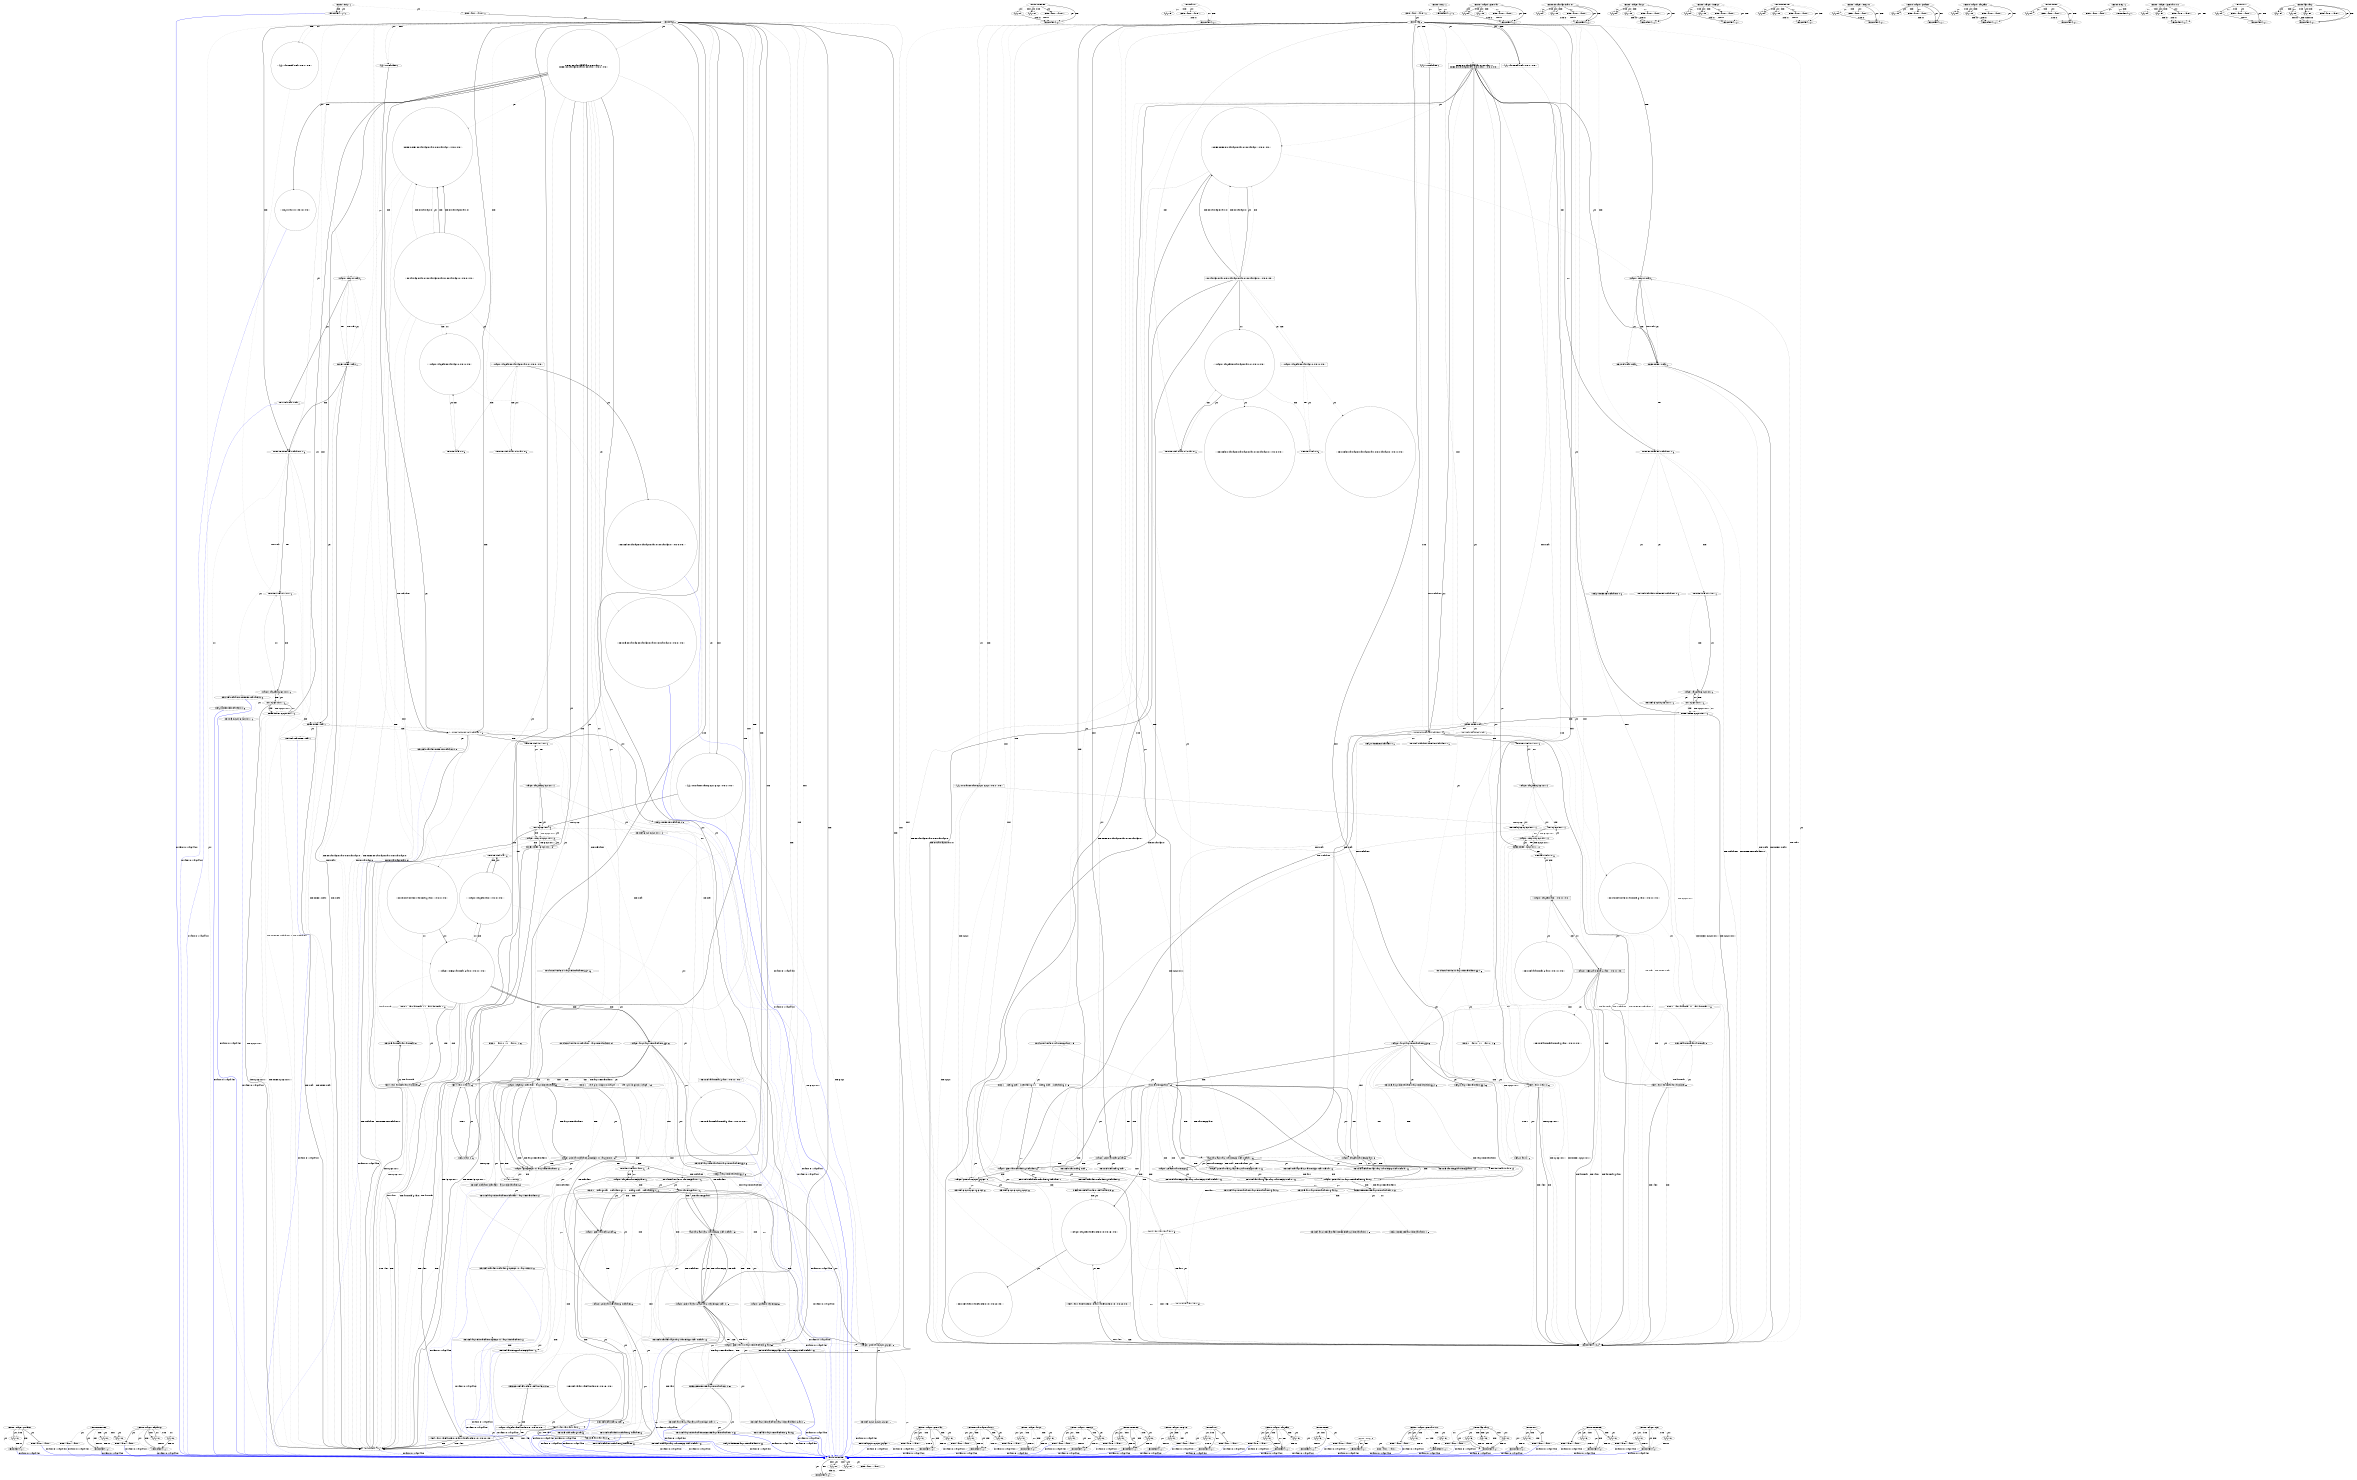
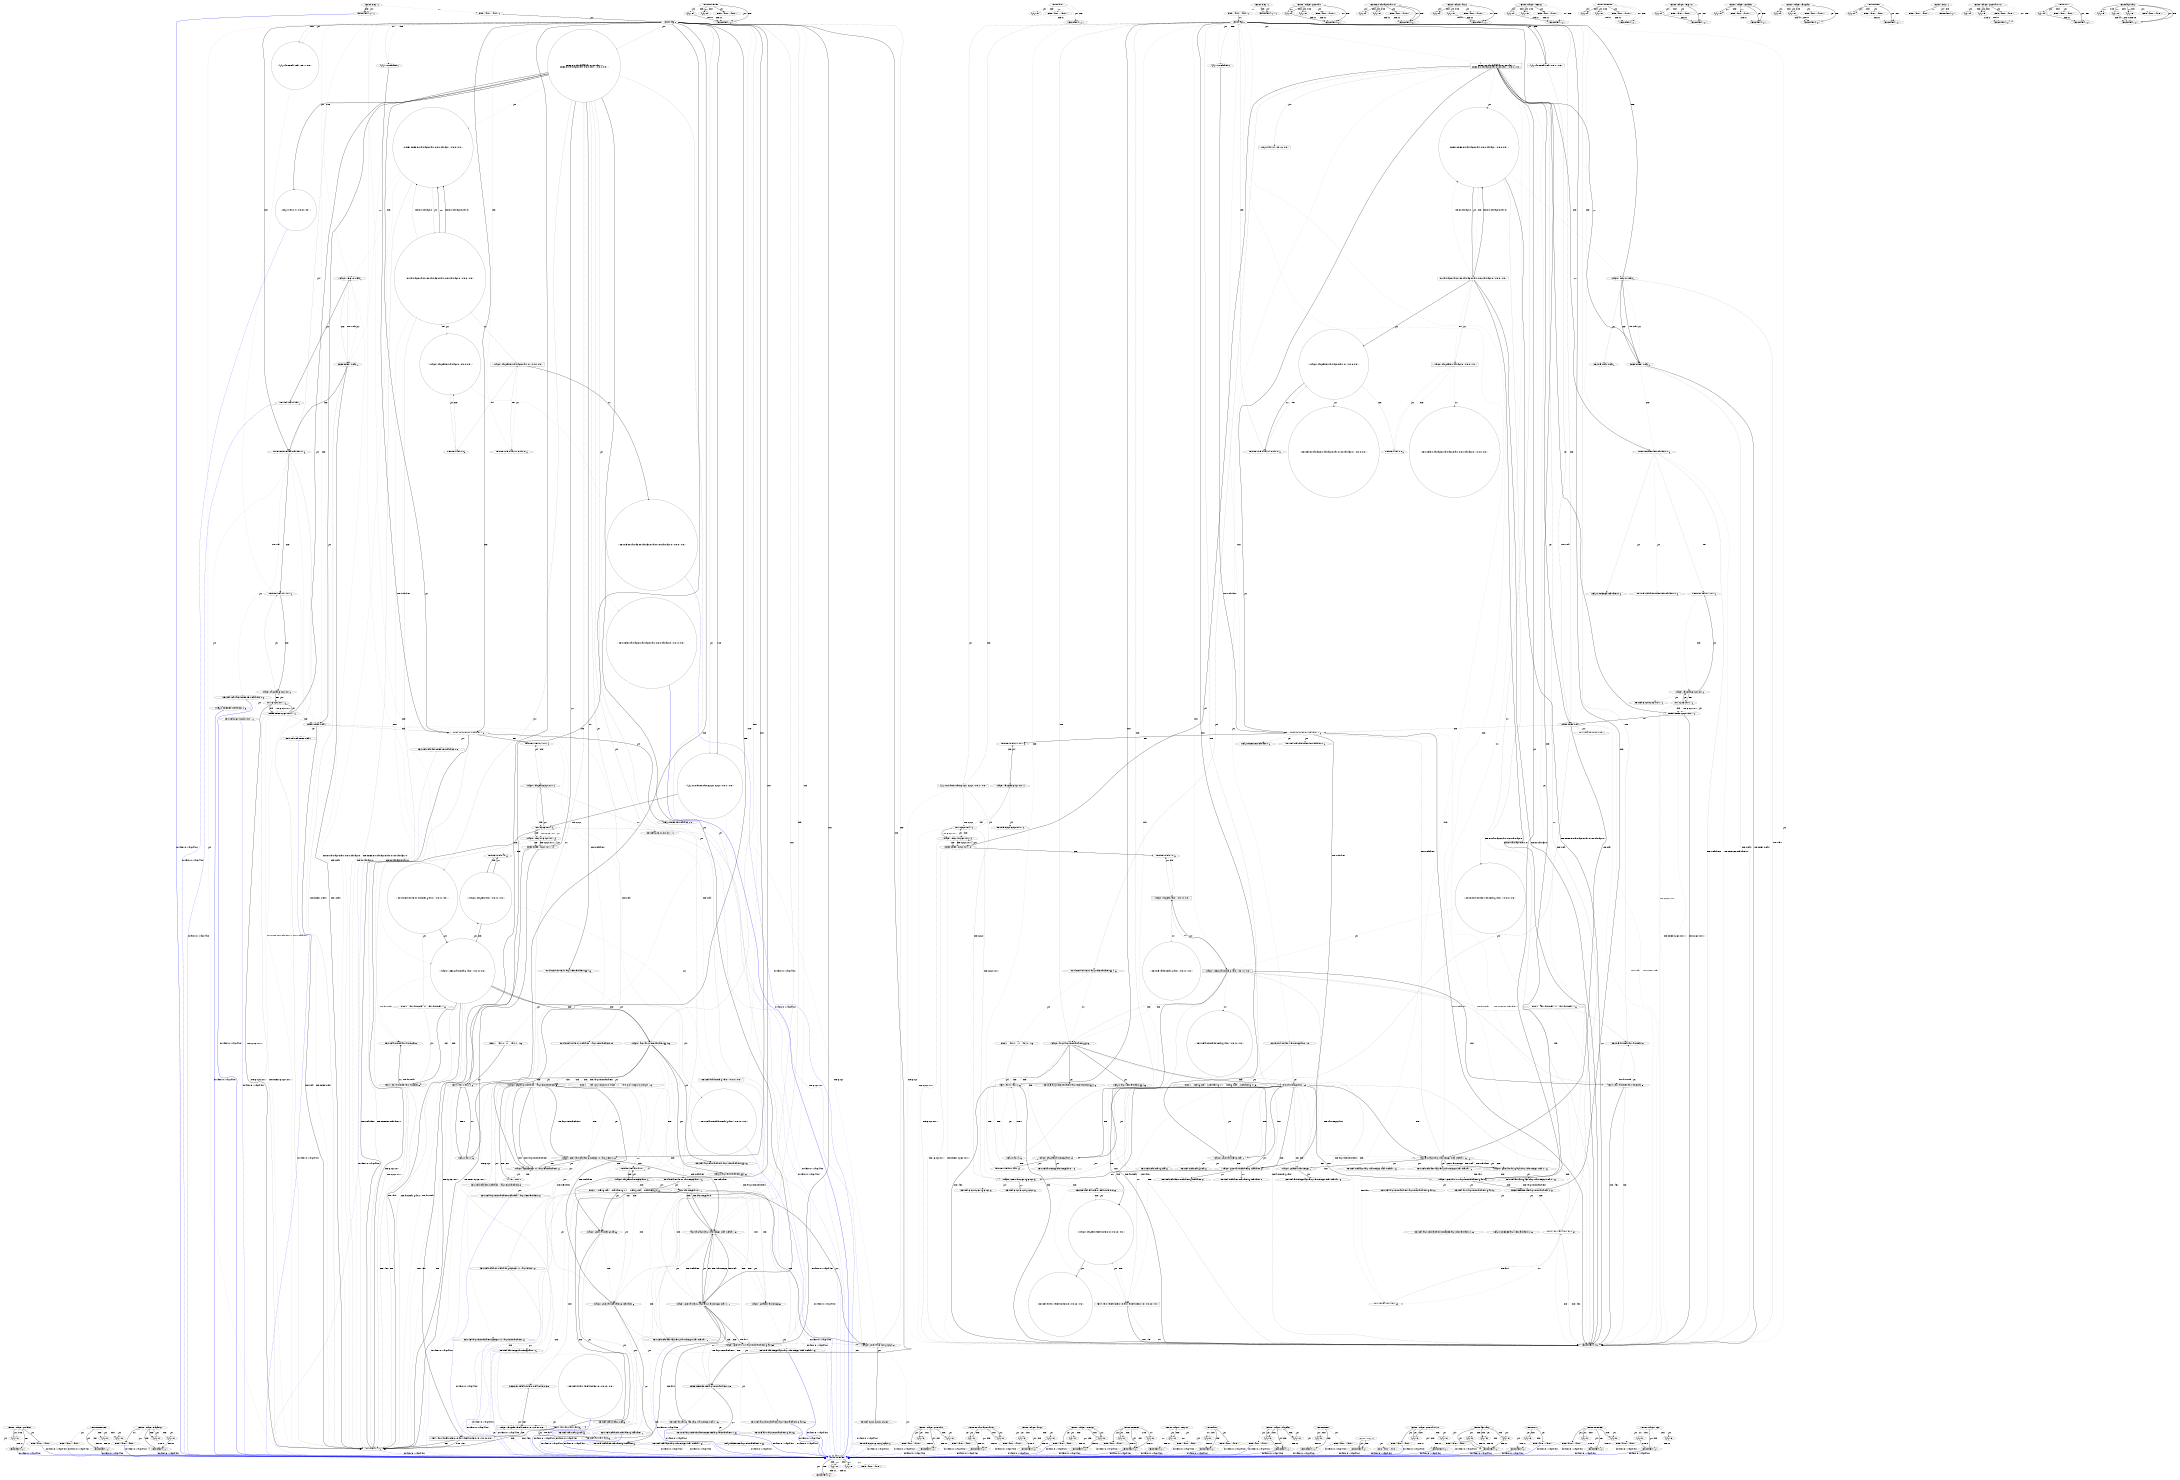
node "<(LOCAL,int result: int)<SUB>26</SUB>>": added
